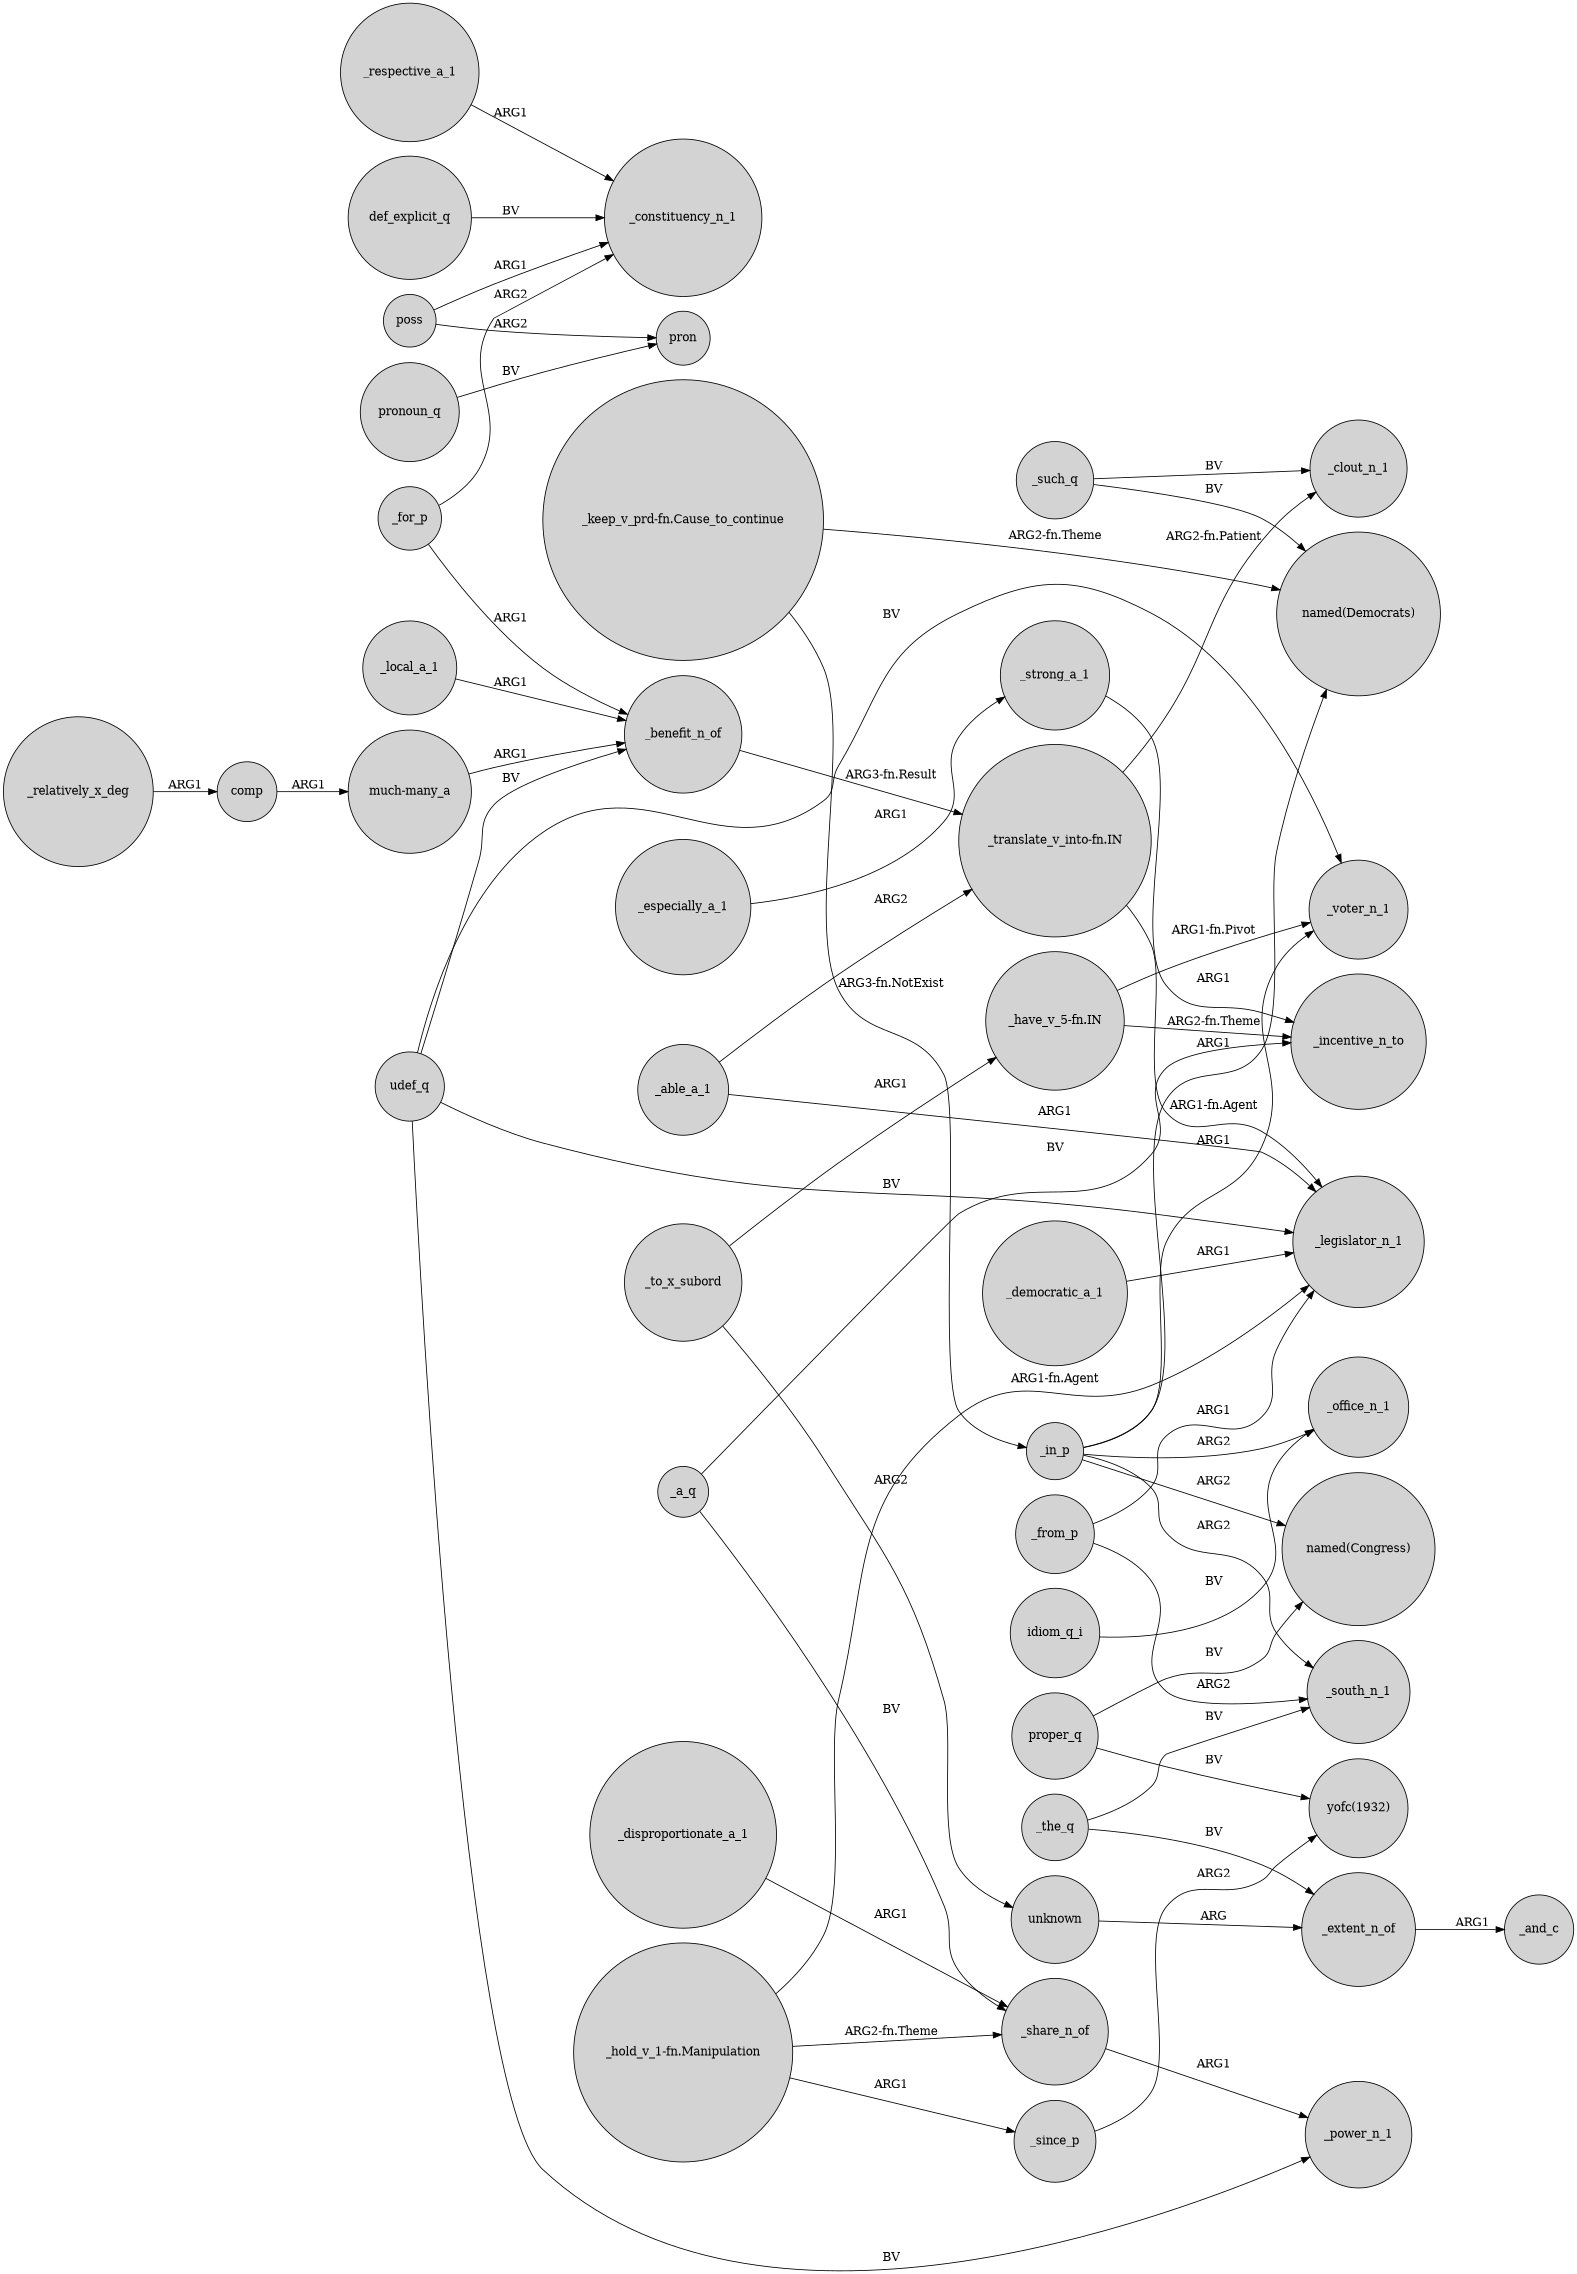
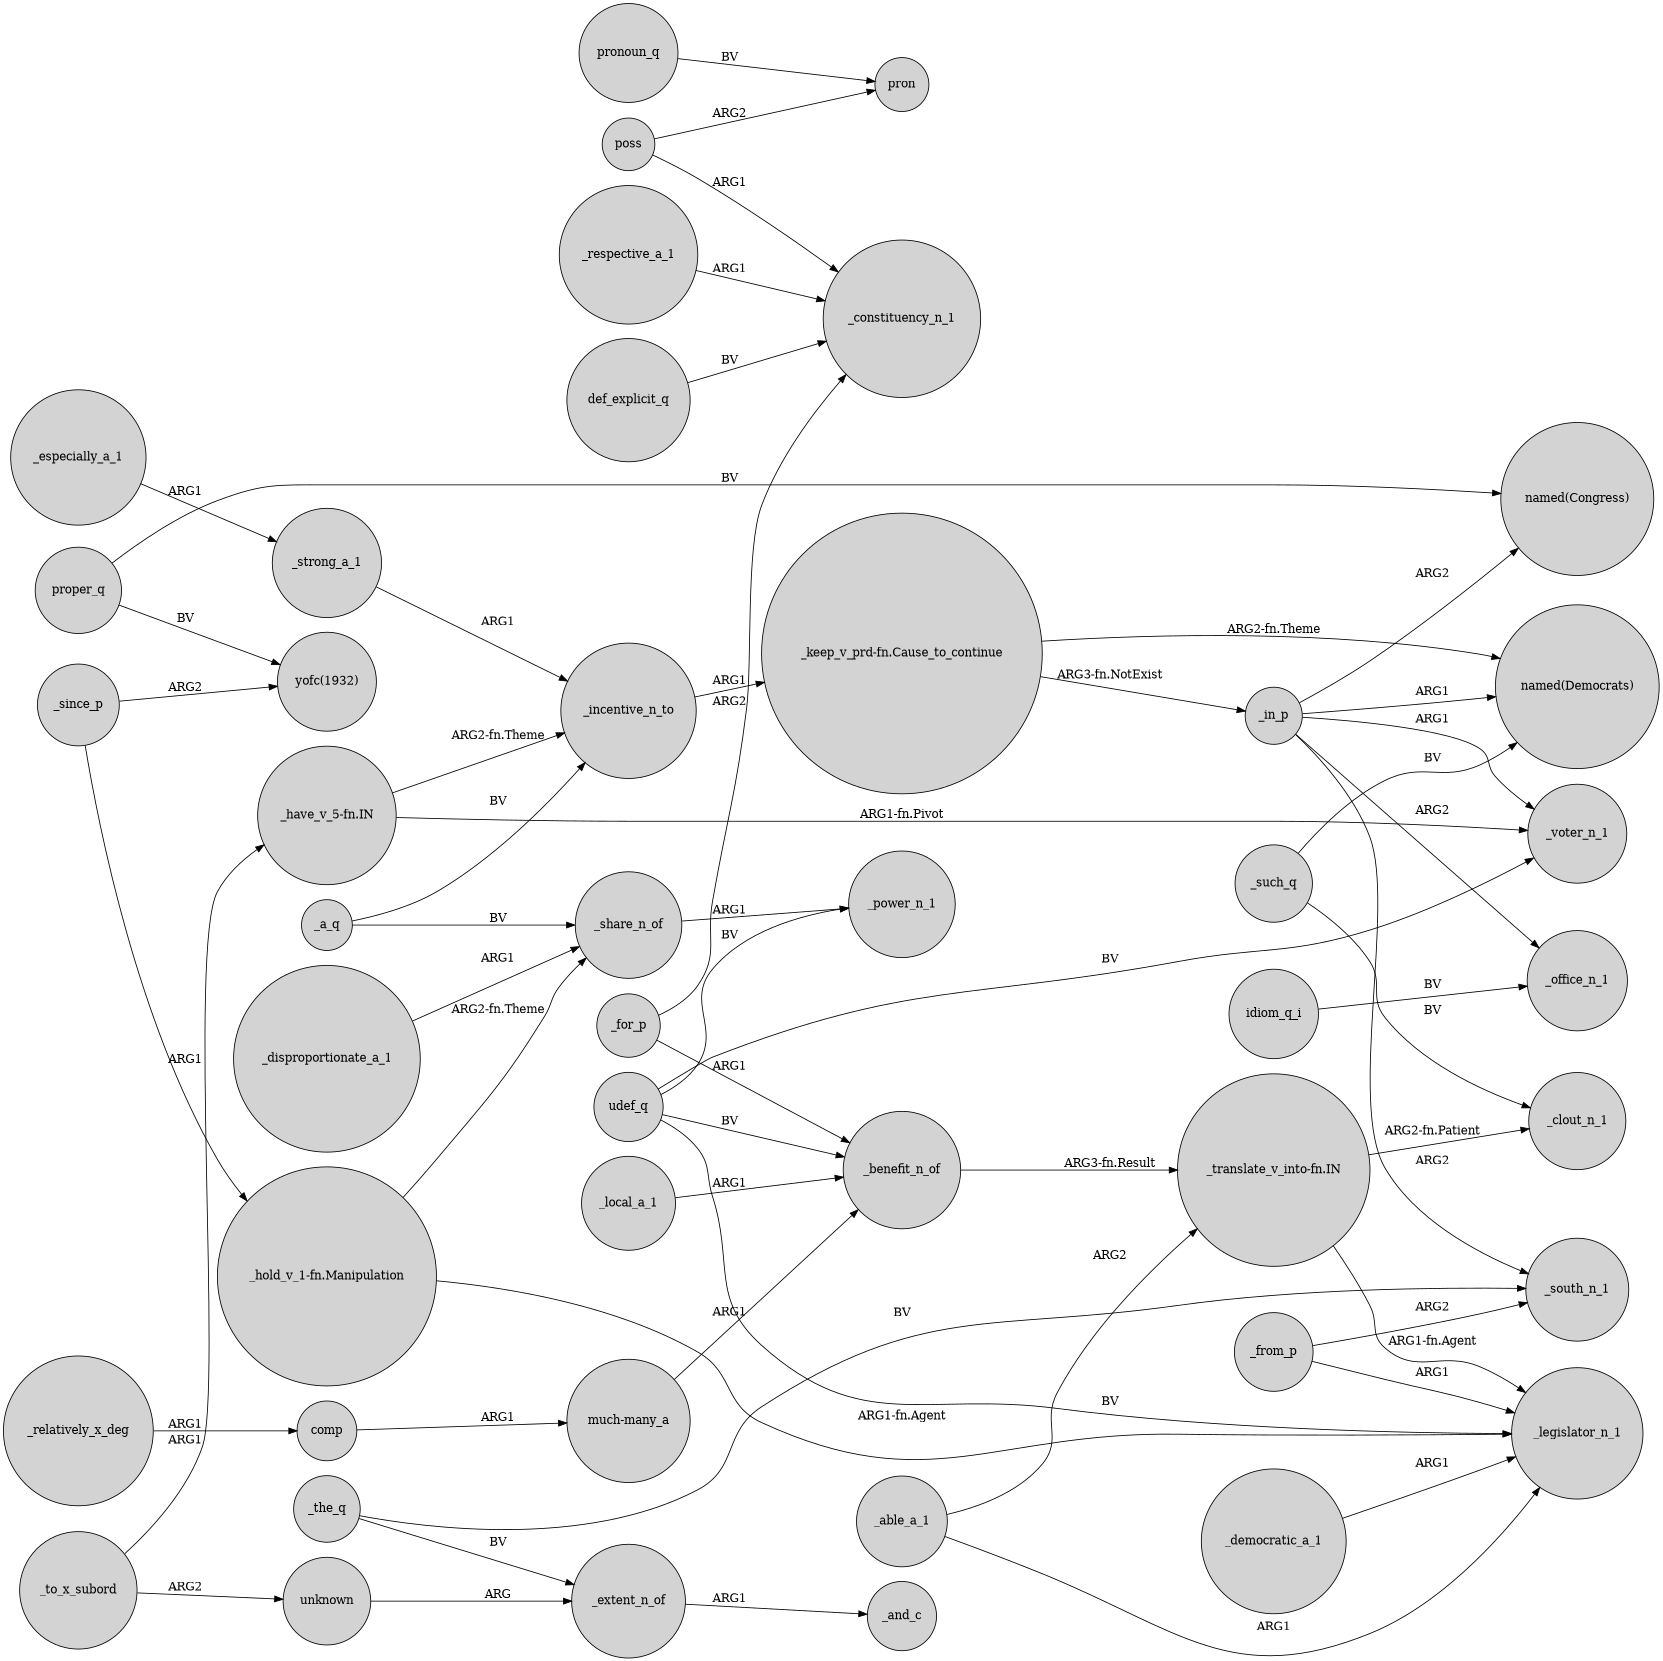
edge "_incentive_n_to" -> "_keep_v_prd-fn.Cause_to_continue": added, label "ARG1"
edge "_hold_v_1-fn.Manipulation" -> "_since_p": reversed
